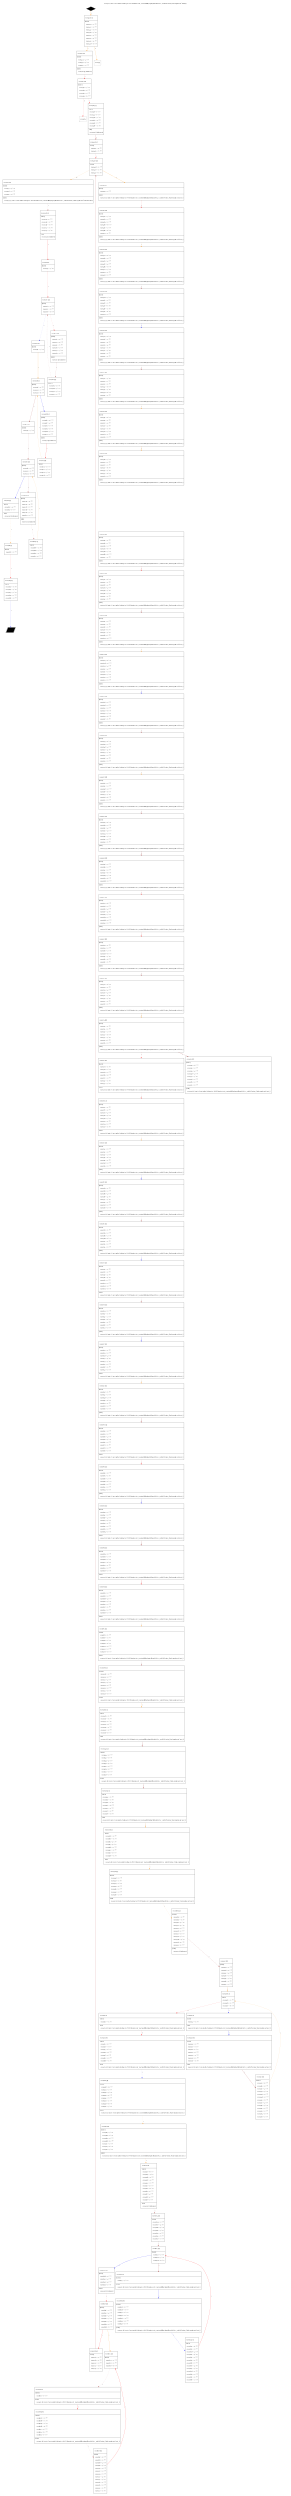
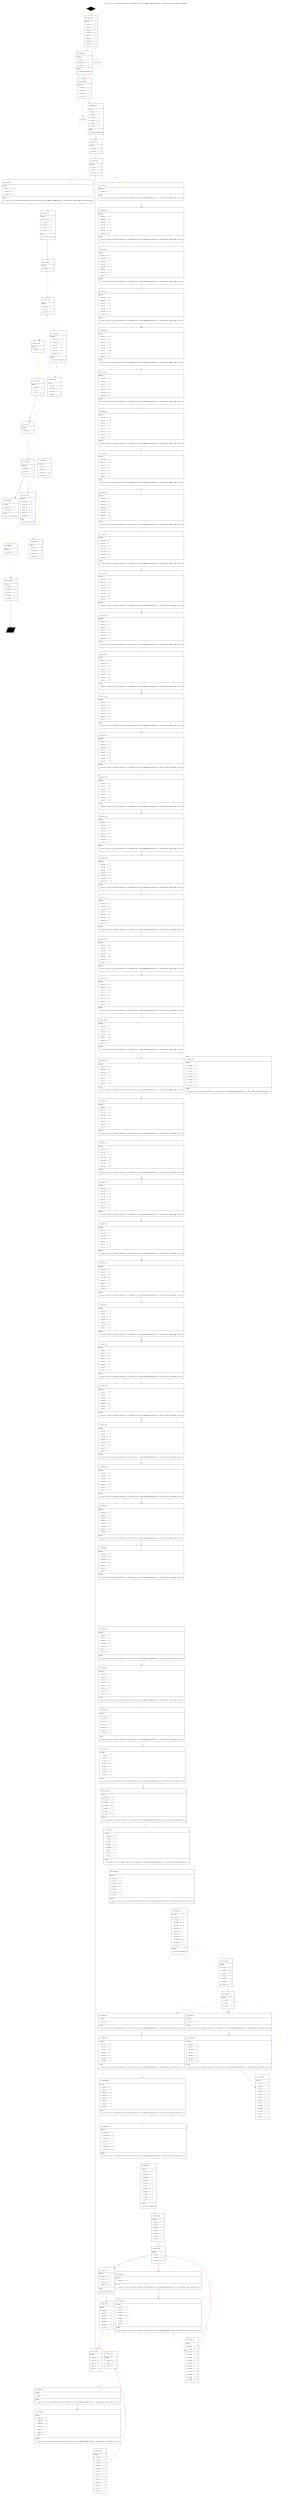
node "0x109cab [30]": removed
node "0x109587 [35]": added
node "0x1098d2 [32]": removed
